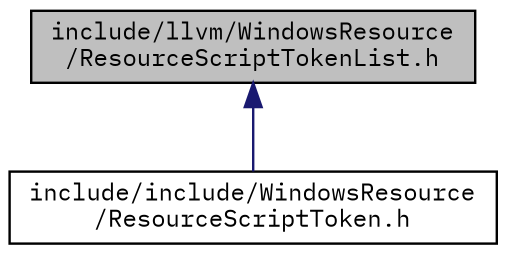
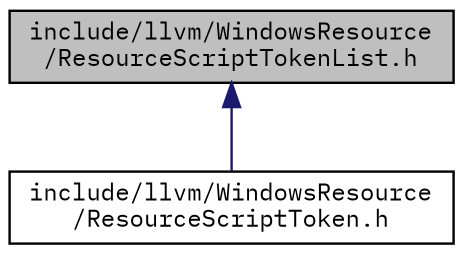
node "include/include/WindowsResource /ResourceScriptToken.h": label "include/include/WindowsResource /ResourceScriptToken.h" -> "include/llvm/WindowsResource /ResourceScriptToken.h"
